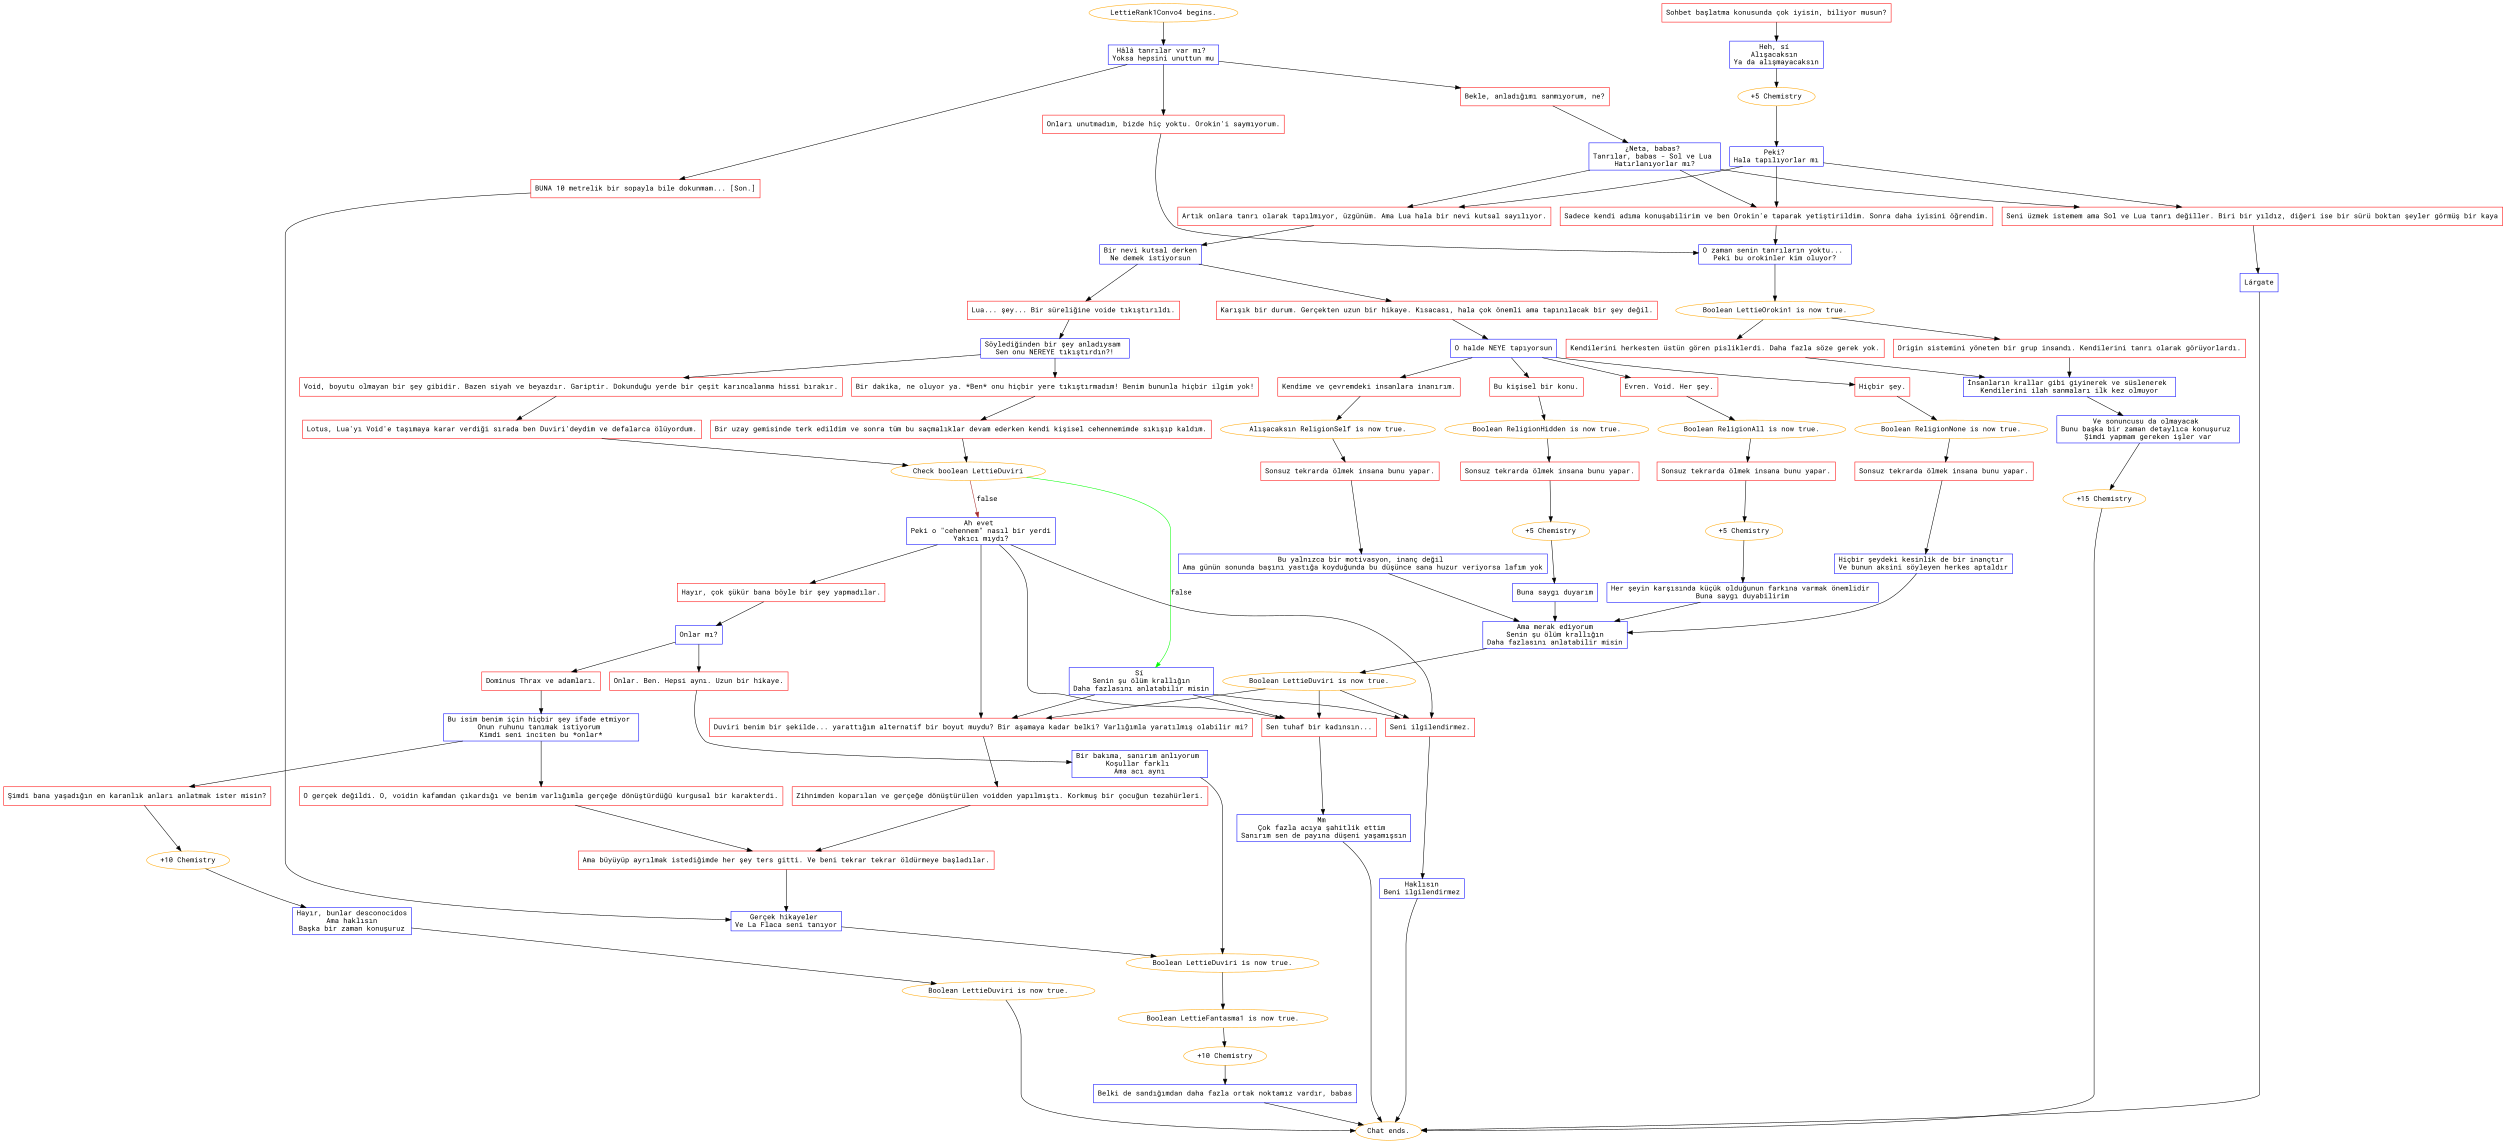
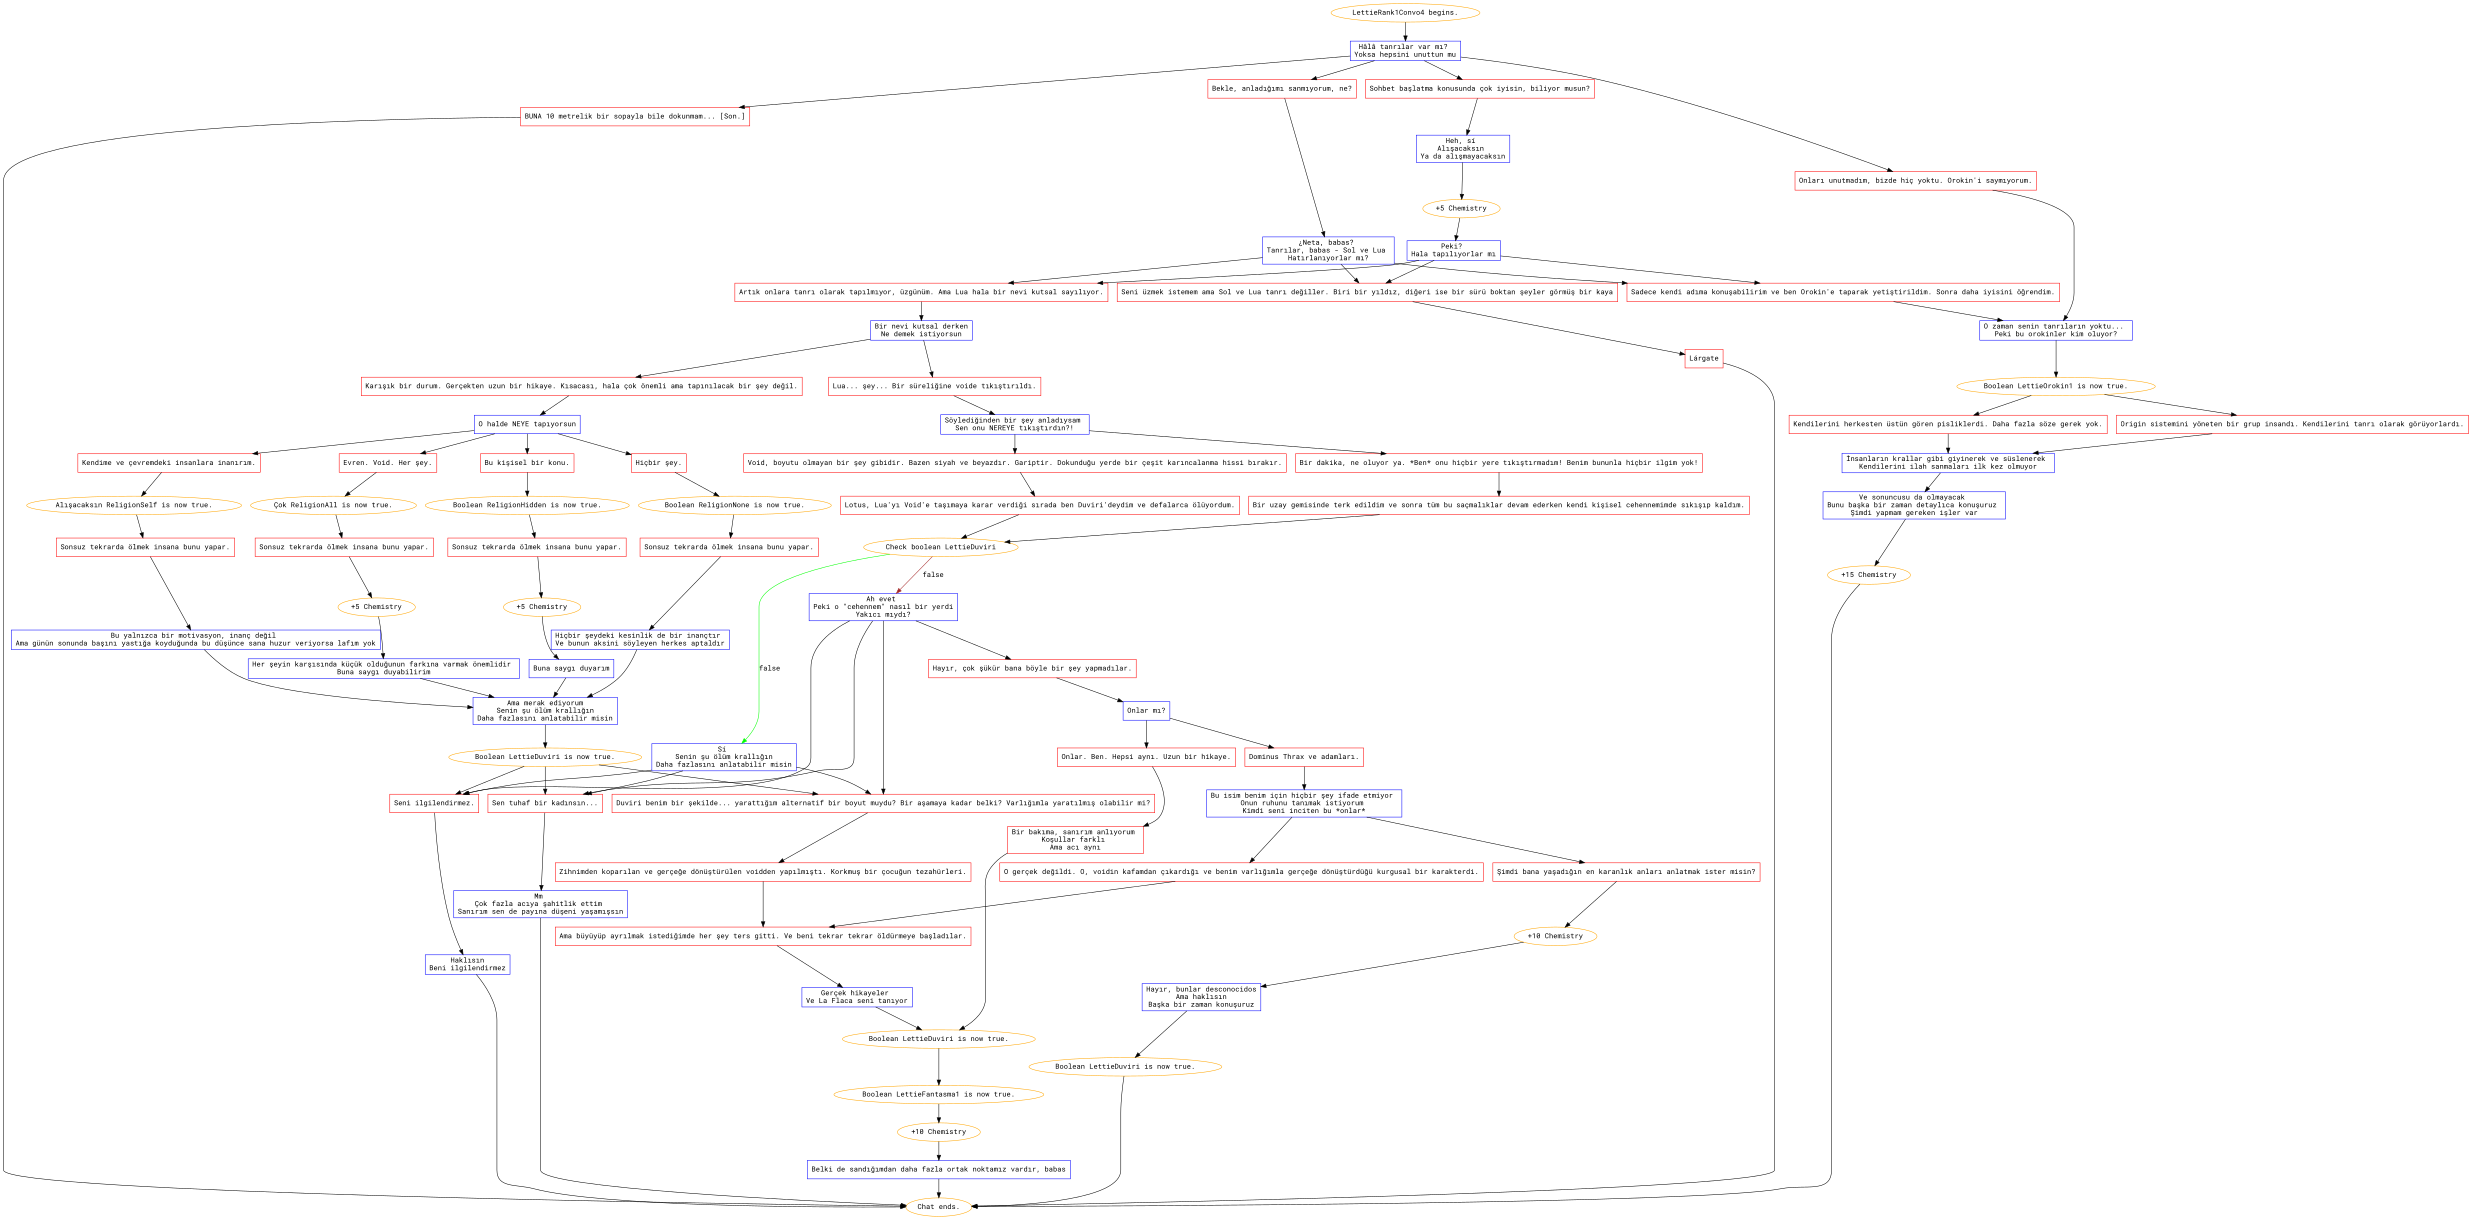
edge "Hâlâ tanrılar var mı? Yoksa hepsini unuttun mu" -> "Sohbet başlatma konusunda çok iyisin, biliyor musun?": added
node "Lárgate": color blue -> red
node "Boolean ReligionAll is now true.": label "Boolean ReligionAll is now true." -> "Çok ReligionAll is now true."
edge "BUNA 10 metrelik bir sopayla bile dokunmam... [Son.]" -> "Gerçek hikayeler Ve La Flaca seni tanıyor": now "BUNA 10 metrelik bir sopayla bile dokunmam... [Son.]" -> "Chat ends."
node "Bir bakıma, sanırım anlıyorum Koşullar farklı Ama acı aynı": color blue -> red
